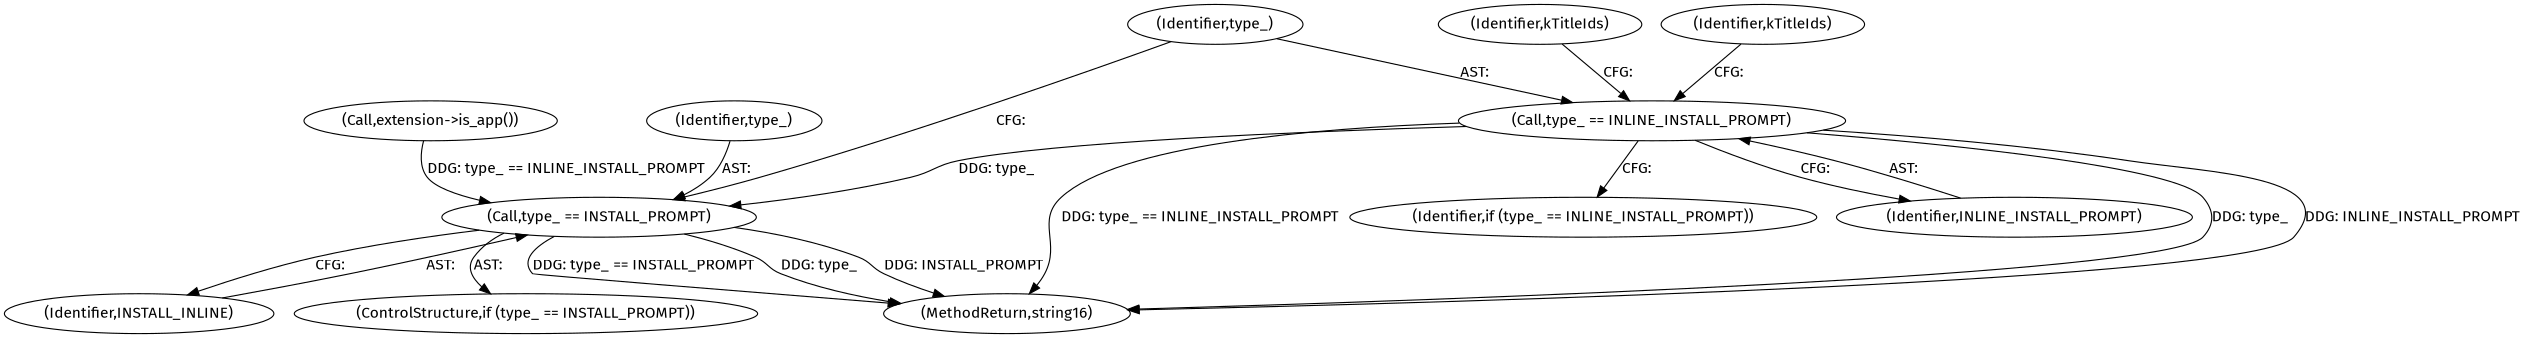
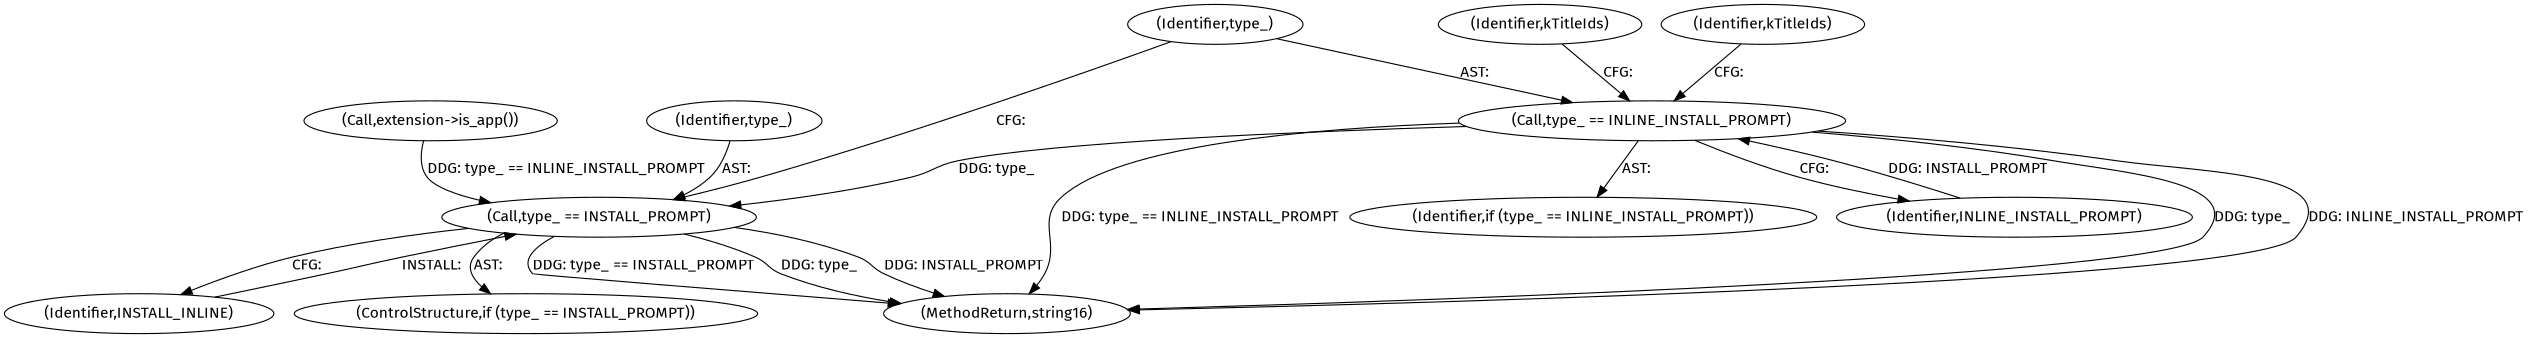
edge "(Call,type_ == INLINE_INSTALL_PROMPT)" -> "(Identifier,if (type_ == INLINE_INSTALL_PROMPT))": label "CFG: " -> "AST: "
edge "(Identifier,INLINE_INSTALL_PROMPT)" -> "(Call,type_ == INLINE_INSTALL_PROMPT)": label "AST: " -> "DDG: INSTALL_PROMPT"
edge "(Identifier,INSTALL_INLINE)" -> "(Call,type_ == INSTALL_PROMPT)": label "AST: " -> "INSTALL: "
